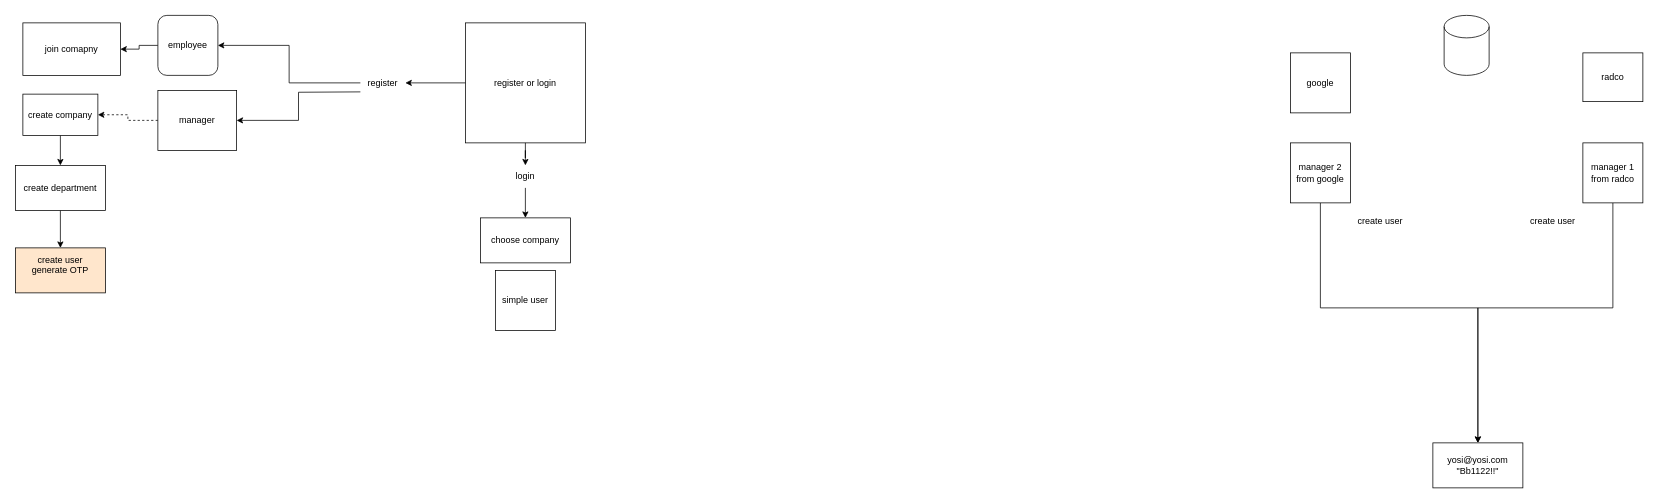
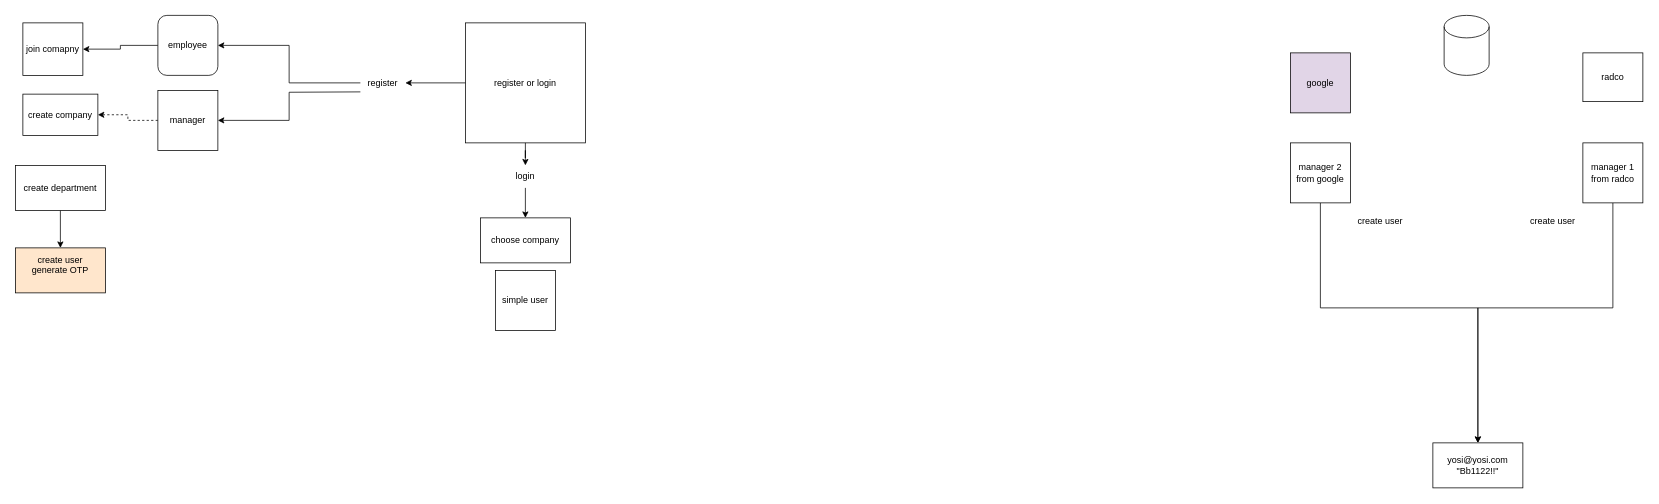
node "join comapny": size 98x53 -> 60x53
node "google": fillcolor #ffffff -> #e1d5e7
node "manager": size 79x60 -> 60x60
edge "create company" -> "create department": removed
